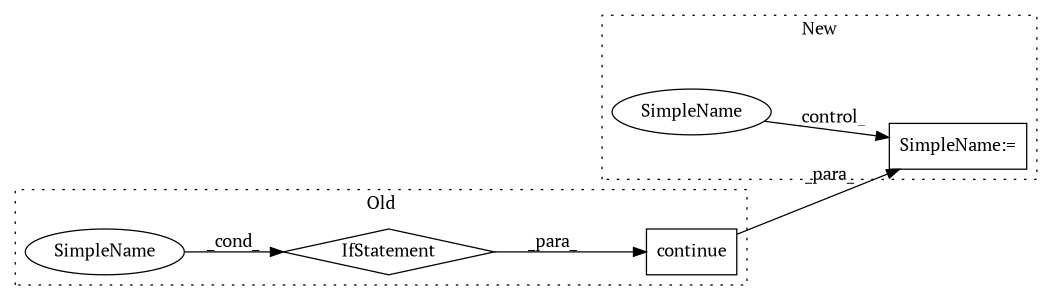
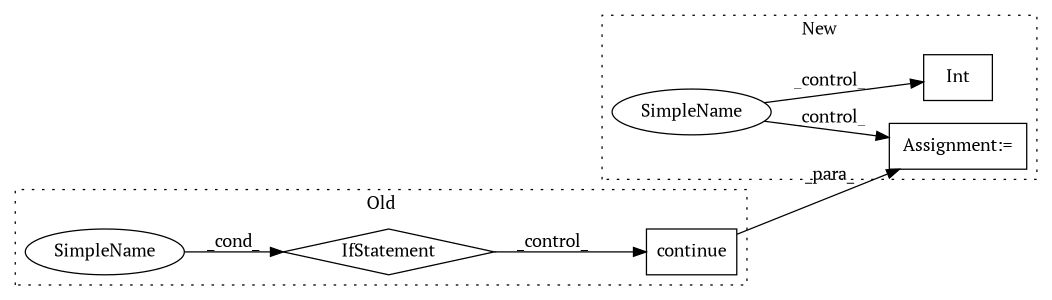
node "Int": added
node "SimpleName:=": label "SimpleName:=" -> "Assignment:="
edge "IfStatement" -> "continue": label "_para_" -> "_control_"
